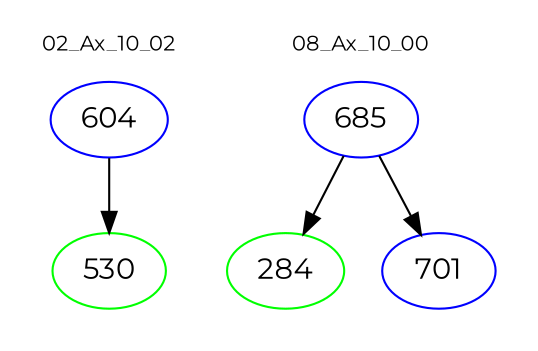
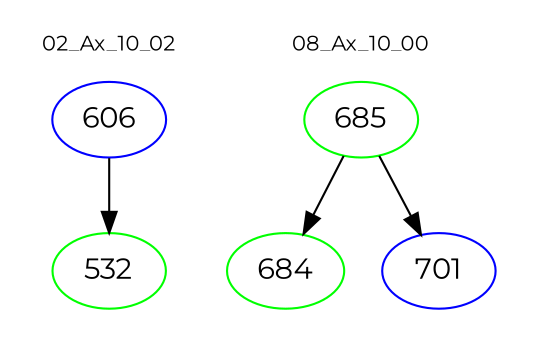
node "604": label "604" -> "606"
node "685": color blue -> green
node "530": label "530" -> "532"
node "284": label "284" -> "684"
